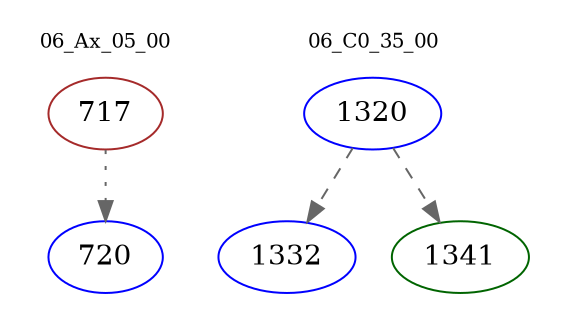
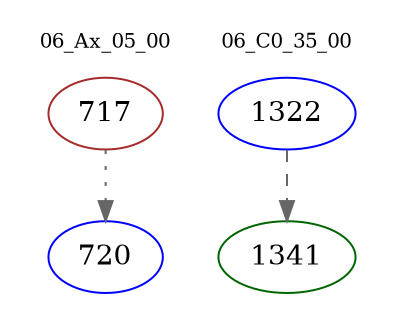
node "1320": label "1320" -> "1322"
node "1332": removed
